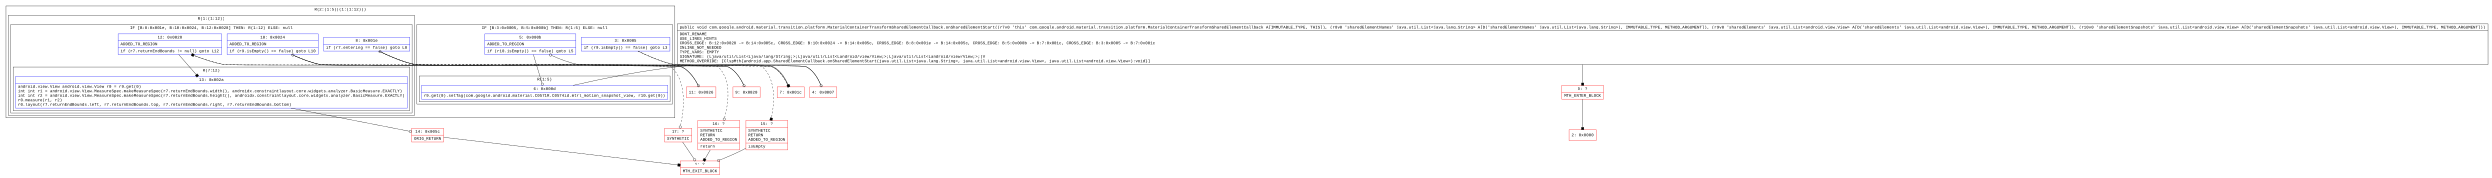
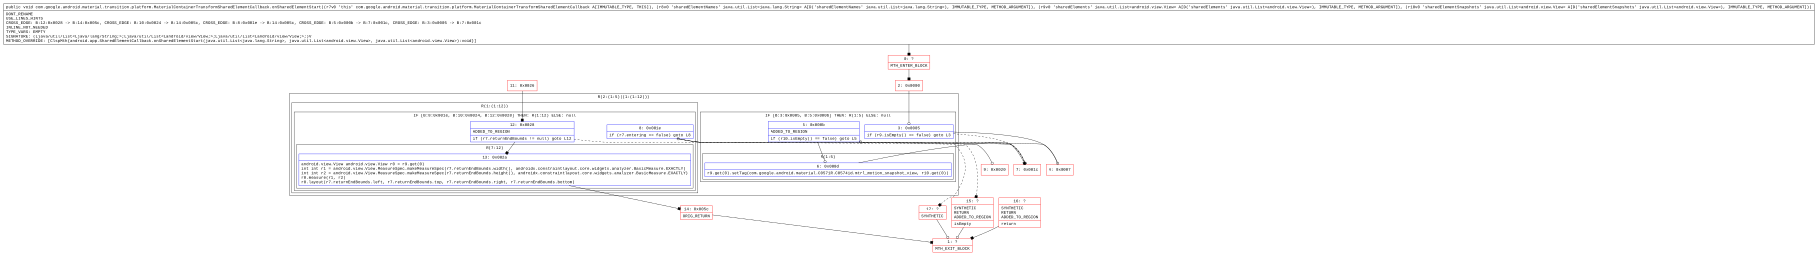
node "10: 0x0024": removed
edge "12: 0x0028" -> "17: ?": arrowhead odot -> box
edge "2: 0x0000" -> "3: 0x0005": added
edge "13: 0x002a" -> "14: 0x005c": arrowhead odot -> box
edge "5: 0x000b" -> "7: 0x001c": added
